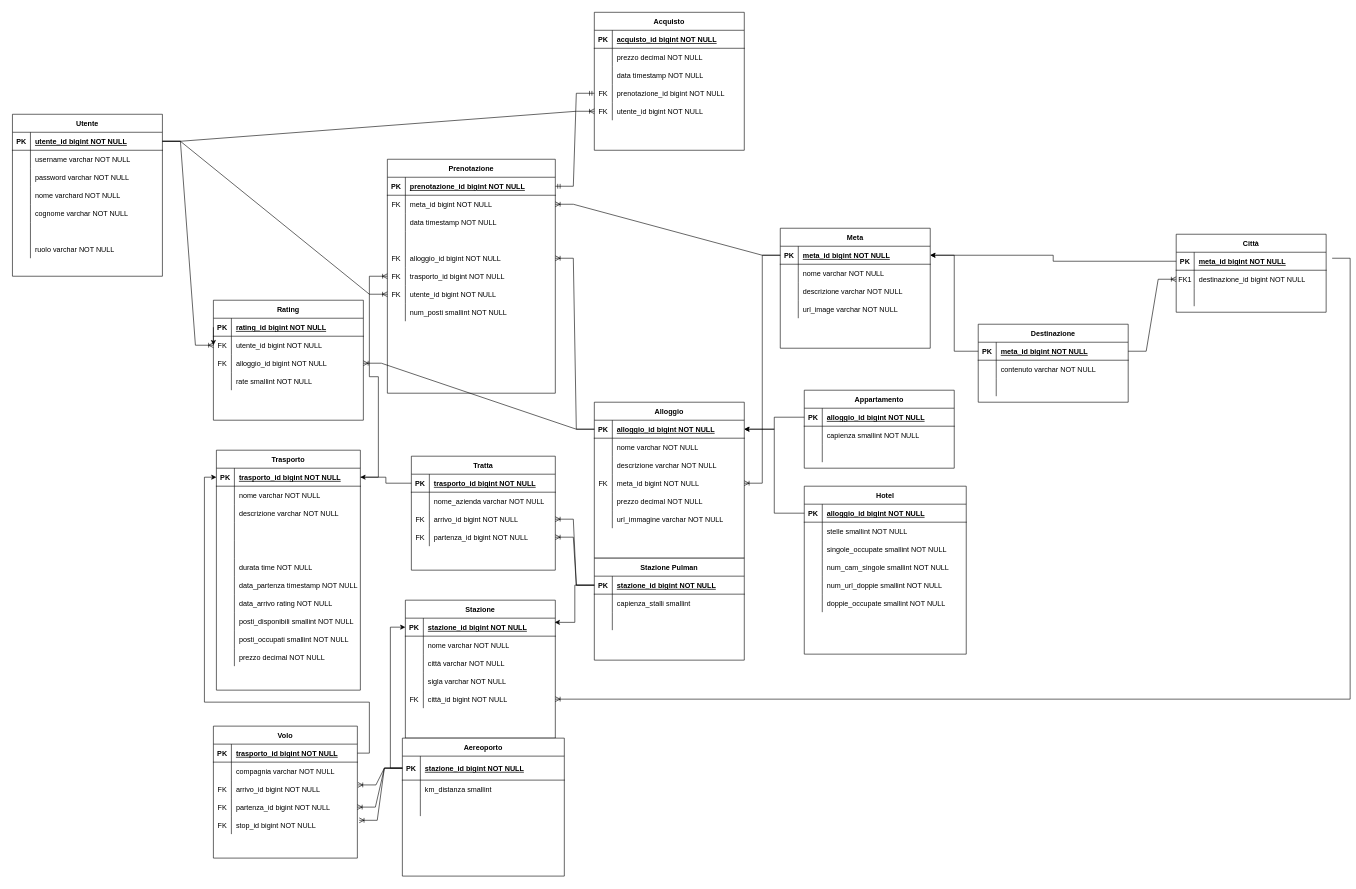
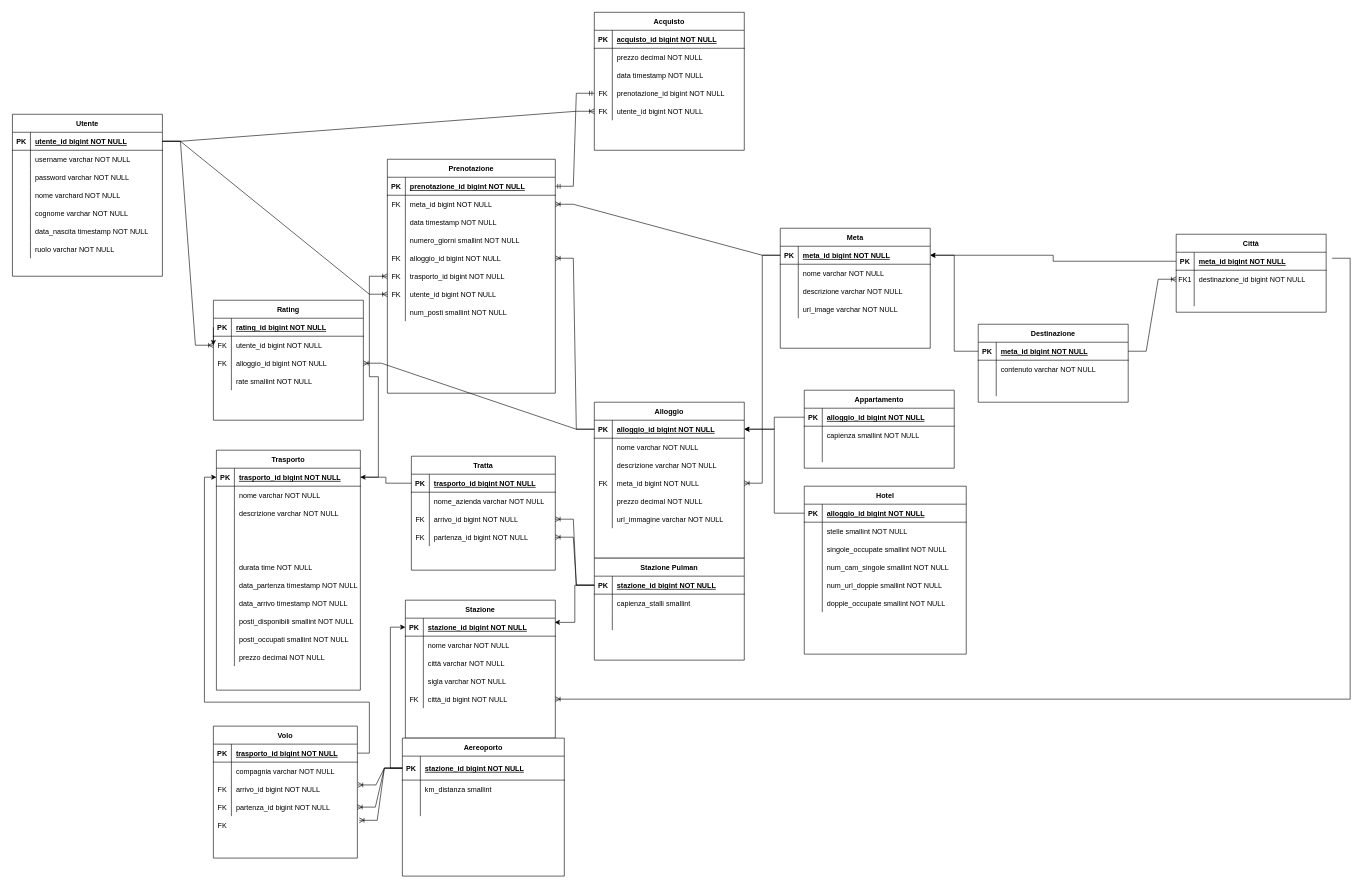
node "data_nascita timestamp NOT NULL": added
node "numero_giorni smallint NOT NULL": added
node "data_arrivo rating NOT NULL": label "data_arrivo rating NOT NULL" -> "data_arrivo timestamp NOT NULL"
node "stop_id bigint NOT NULL": removed
